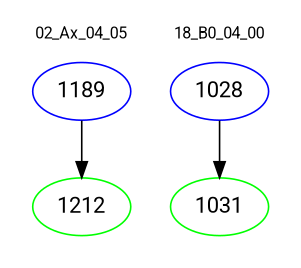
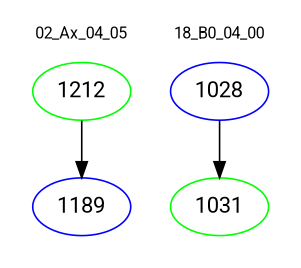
edge "1189" -> "1212": reversed
